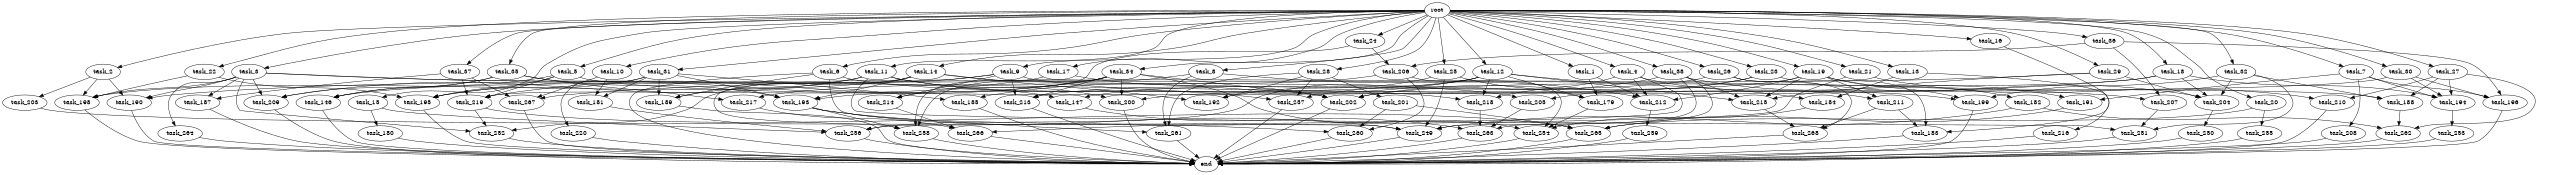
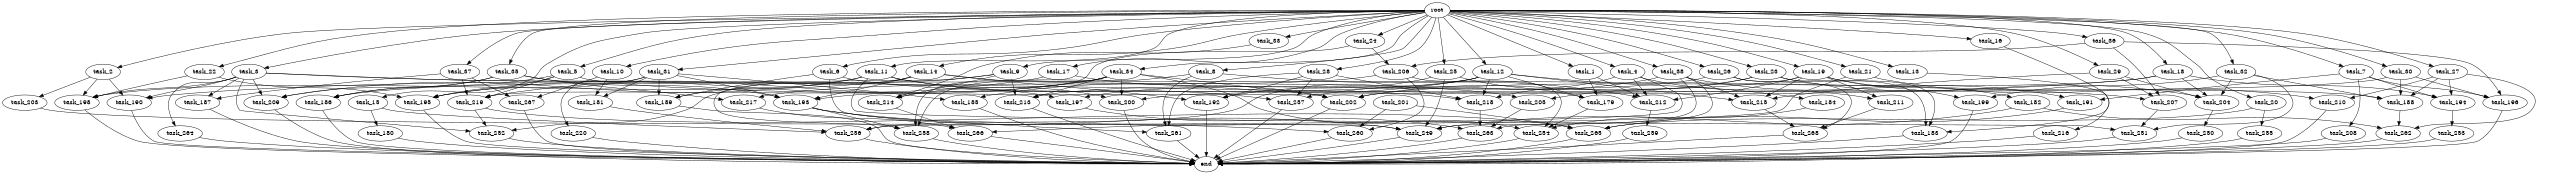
node "task_33": added
edge "task_29" -> "task_267": now "task_29" -> "task_207"
edge "task_30" -> "task_194": now "task_30" -> "task_188"
edge "task_28" -> "task_201": now "task_28" -> "task_218"
edge "task_13" -> "task_184": removed
edge "task_9" -> "task_199": removed
node "task_146": label "task_146" -> "task_186"
node "task_147": label "task_147" -> "task_197"
edge "task_211" -> "task_183": now "task_23" -> "task_183"
edge "task_6" -> "end": now "task_192" -> "end"
